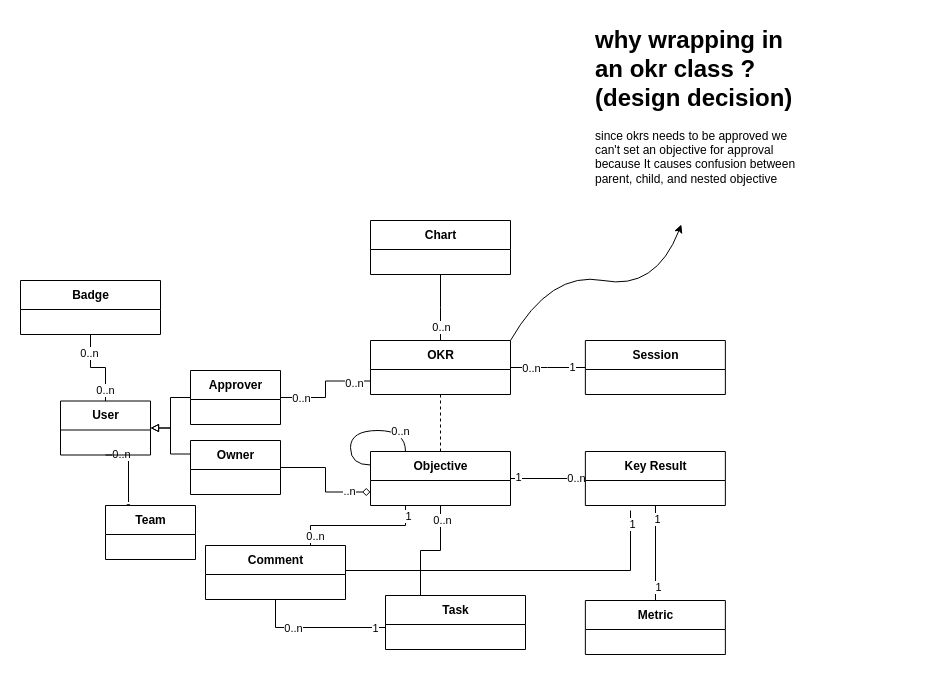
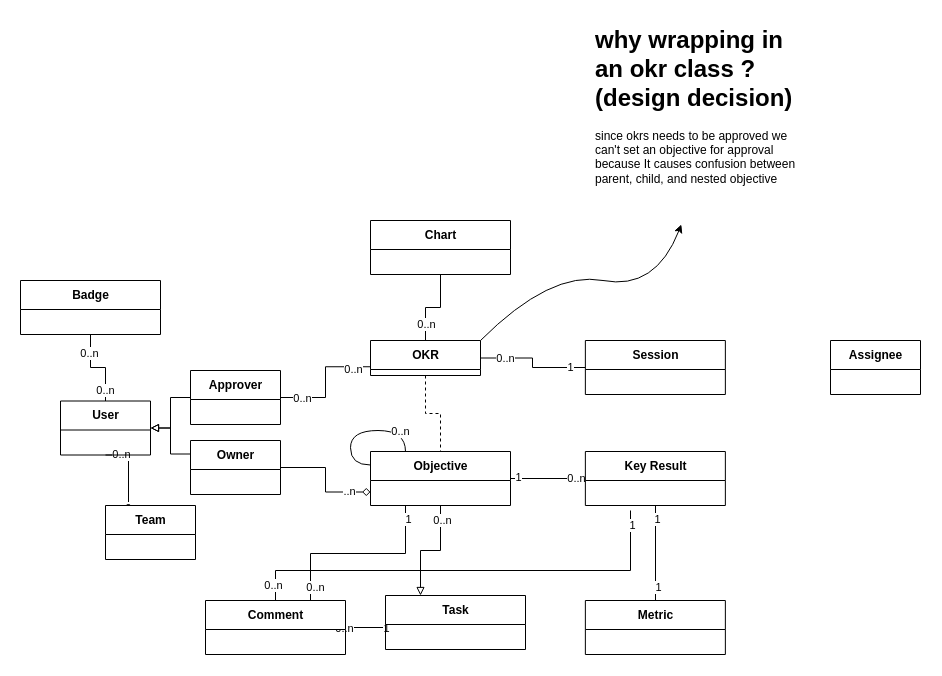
node "OKR": size 140x54 -> 110x35
node "Assignee": added
node "Comment": moved (276, 573) -> (276, 628)
edge "Objective" -- "Task": arrowhead none -> block
